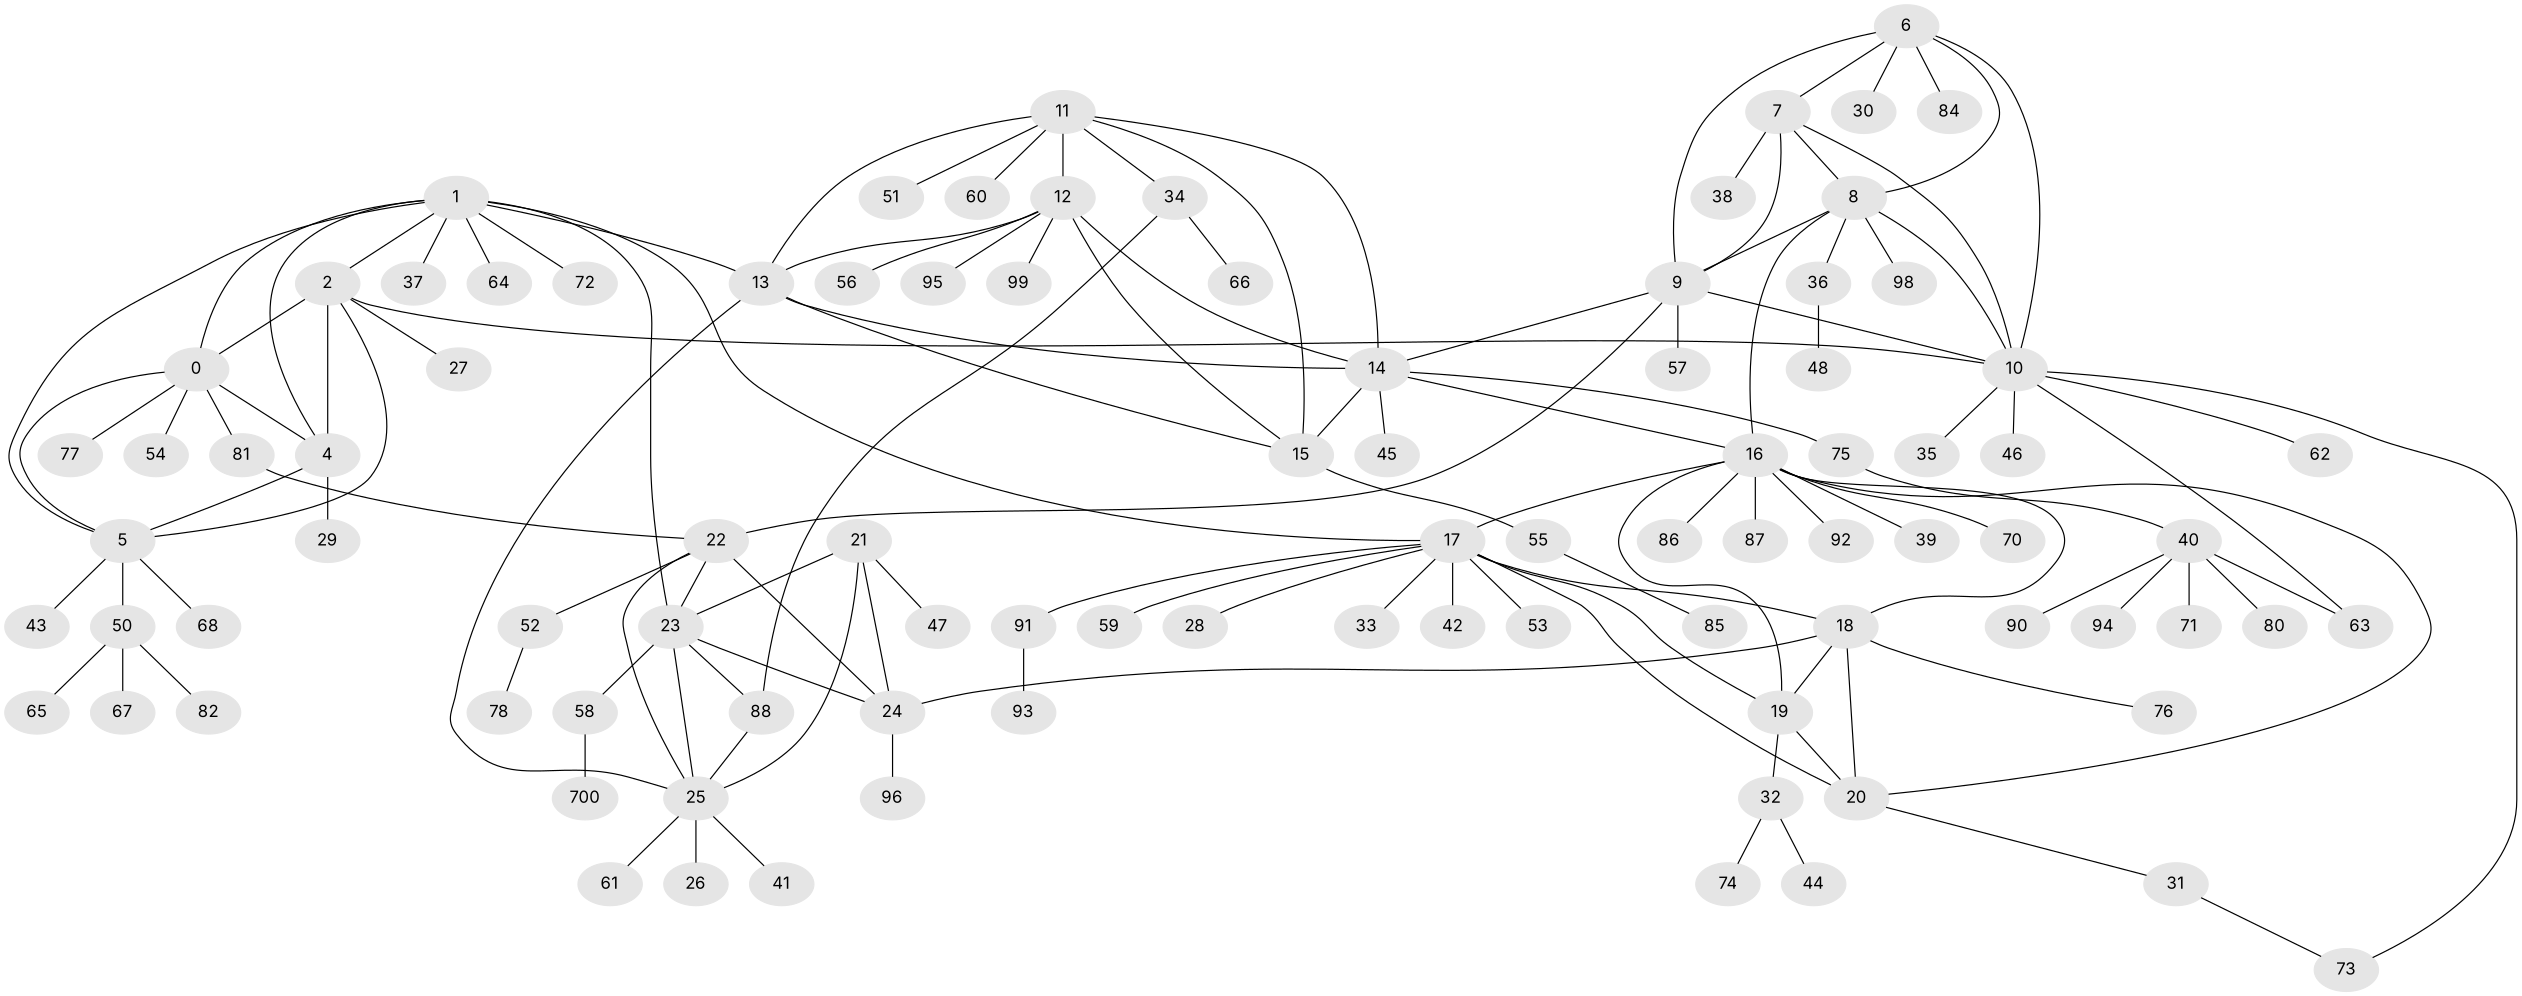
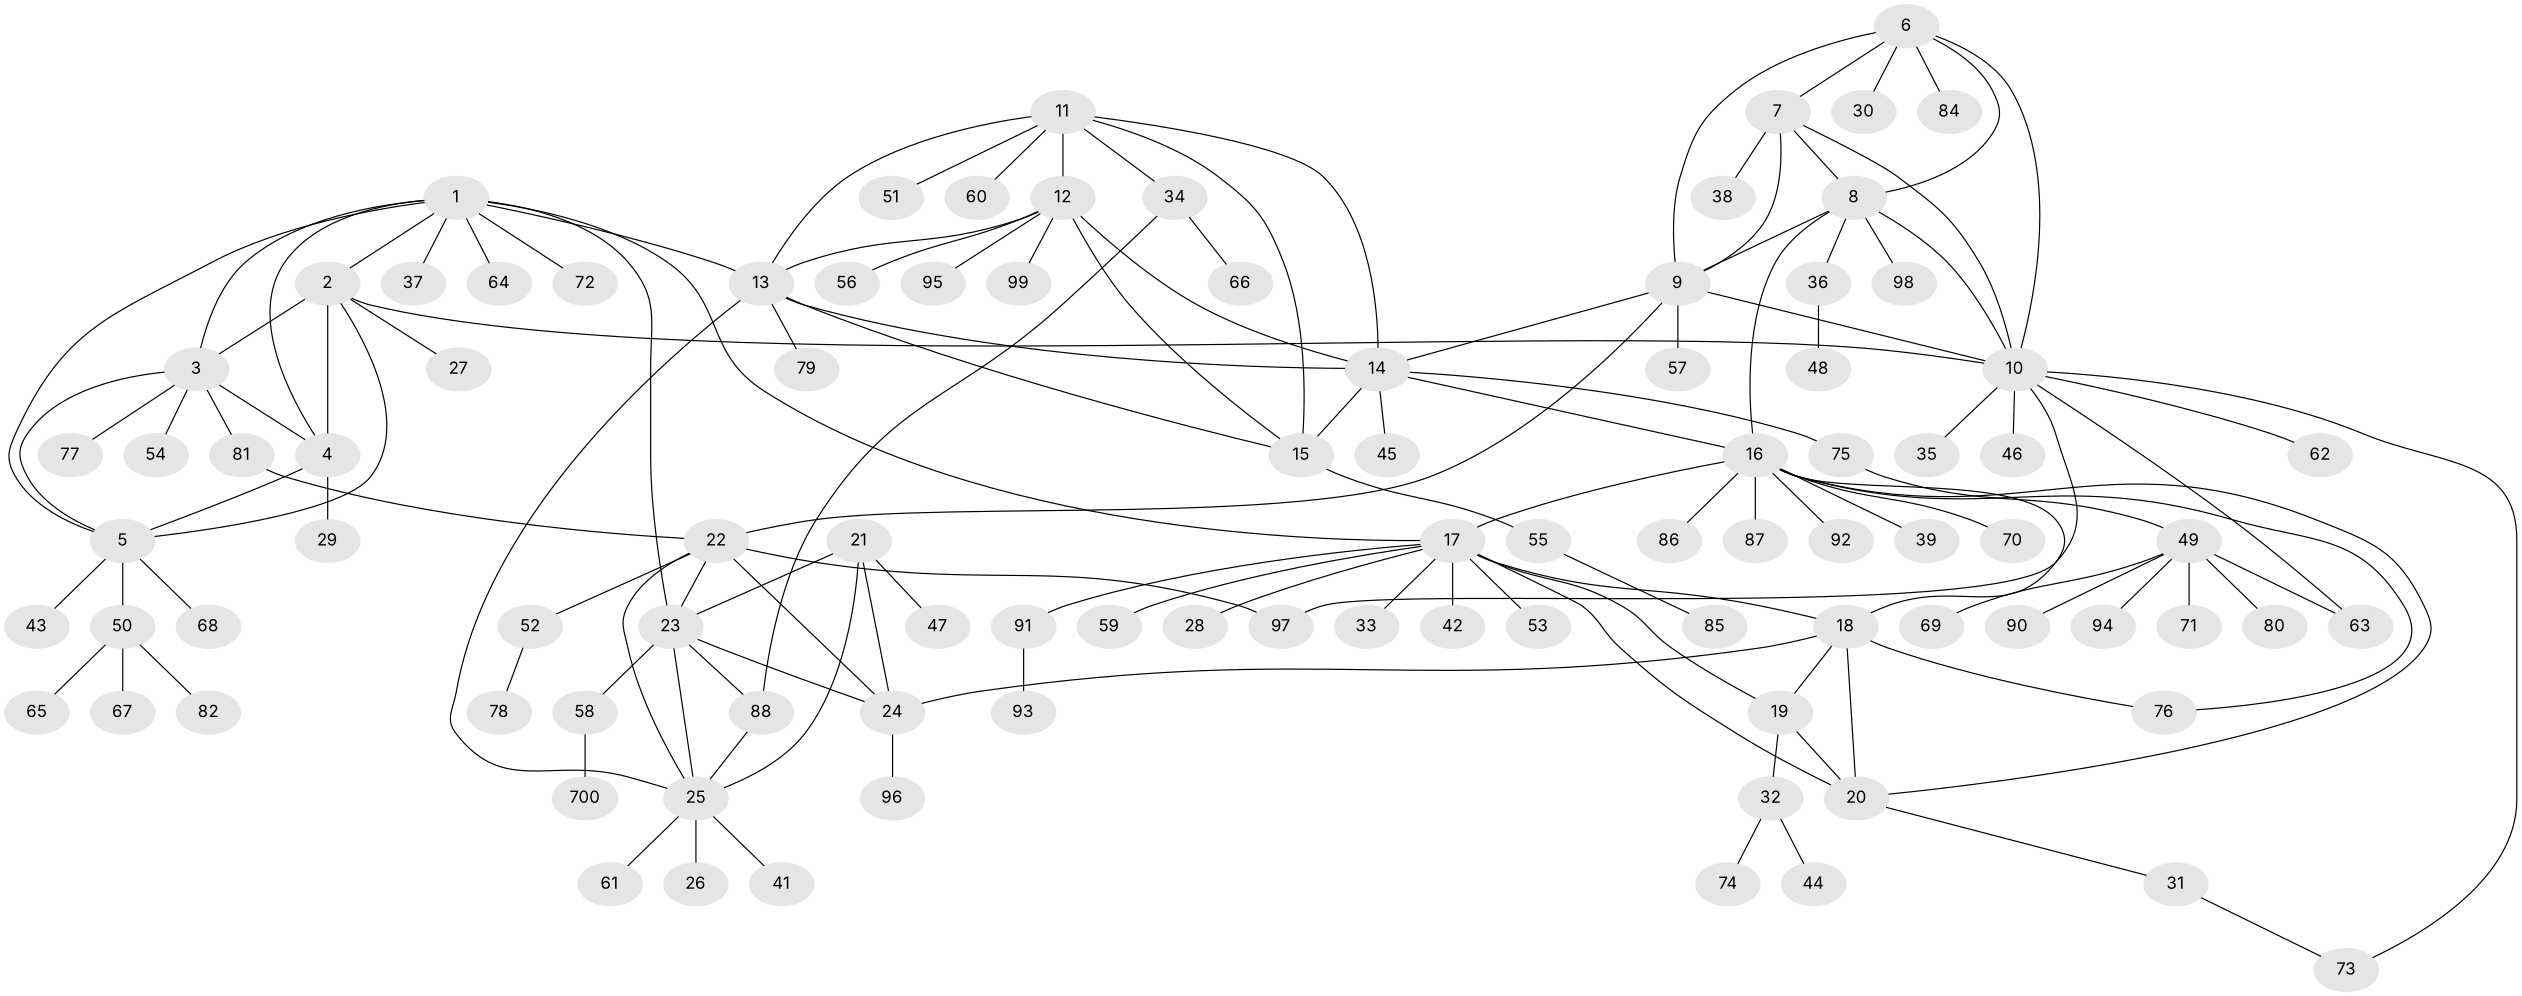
node "0": label "0" -> "3"
node "79": added
node "40": label "40" -> "49"
edge "16" -- "19": now "16" -- "76"
node "97": added
node "69": added
